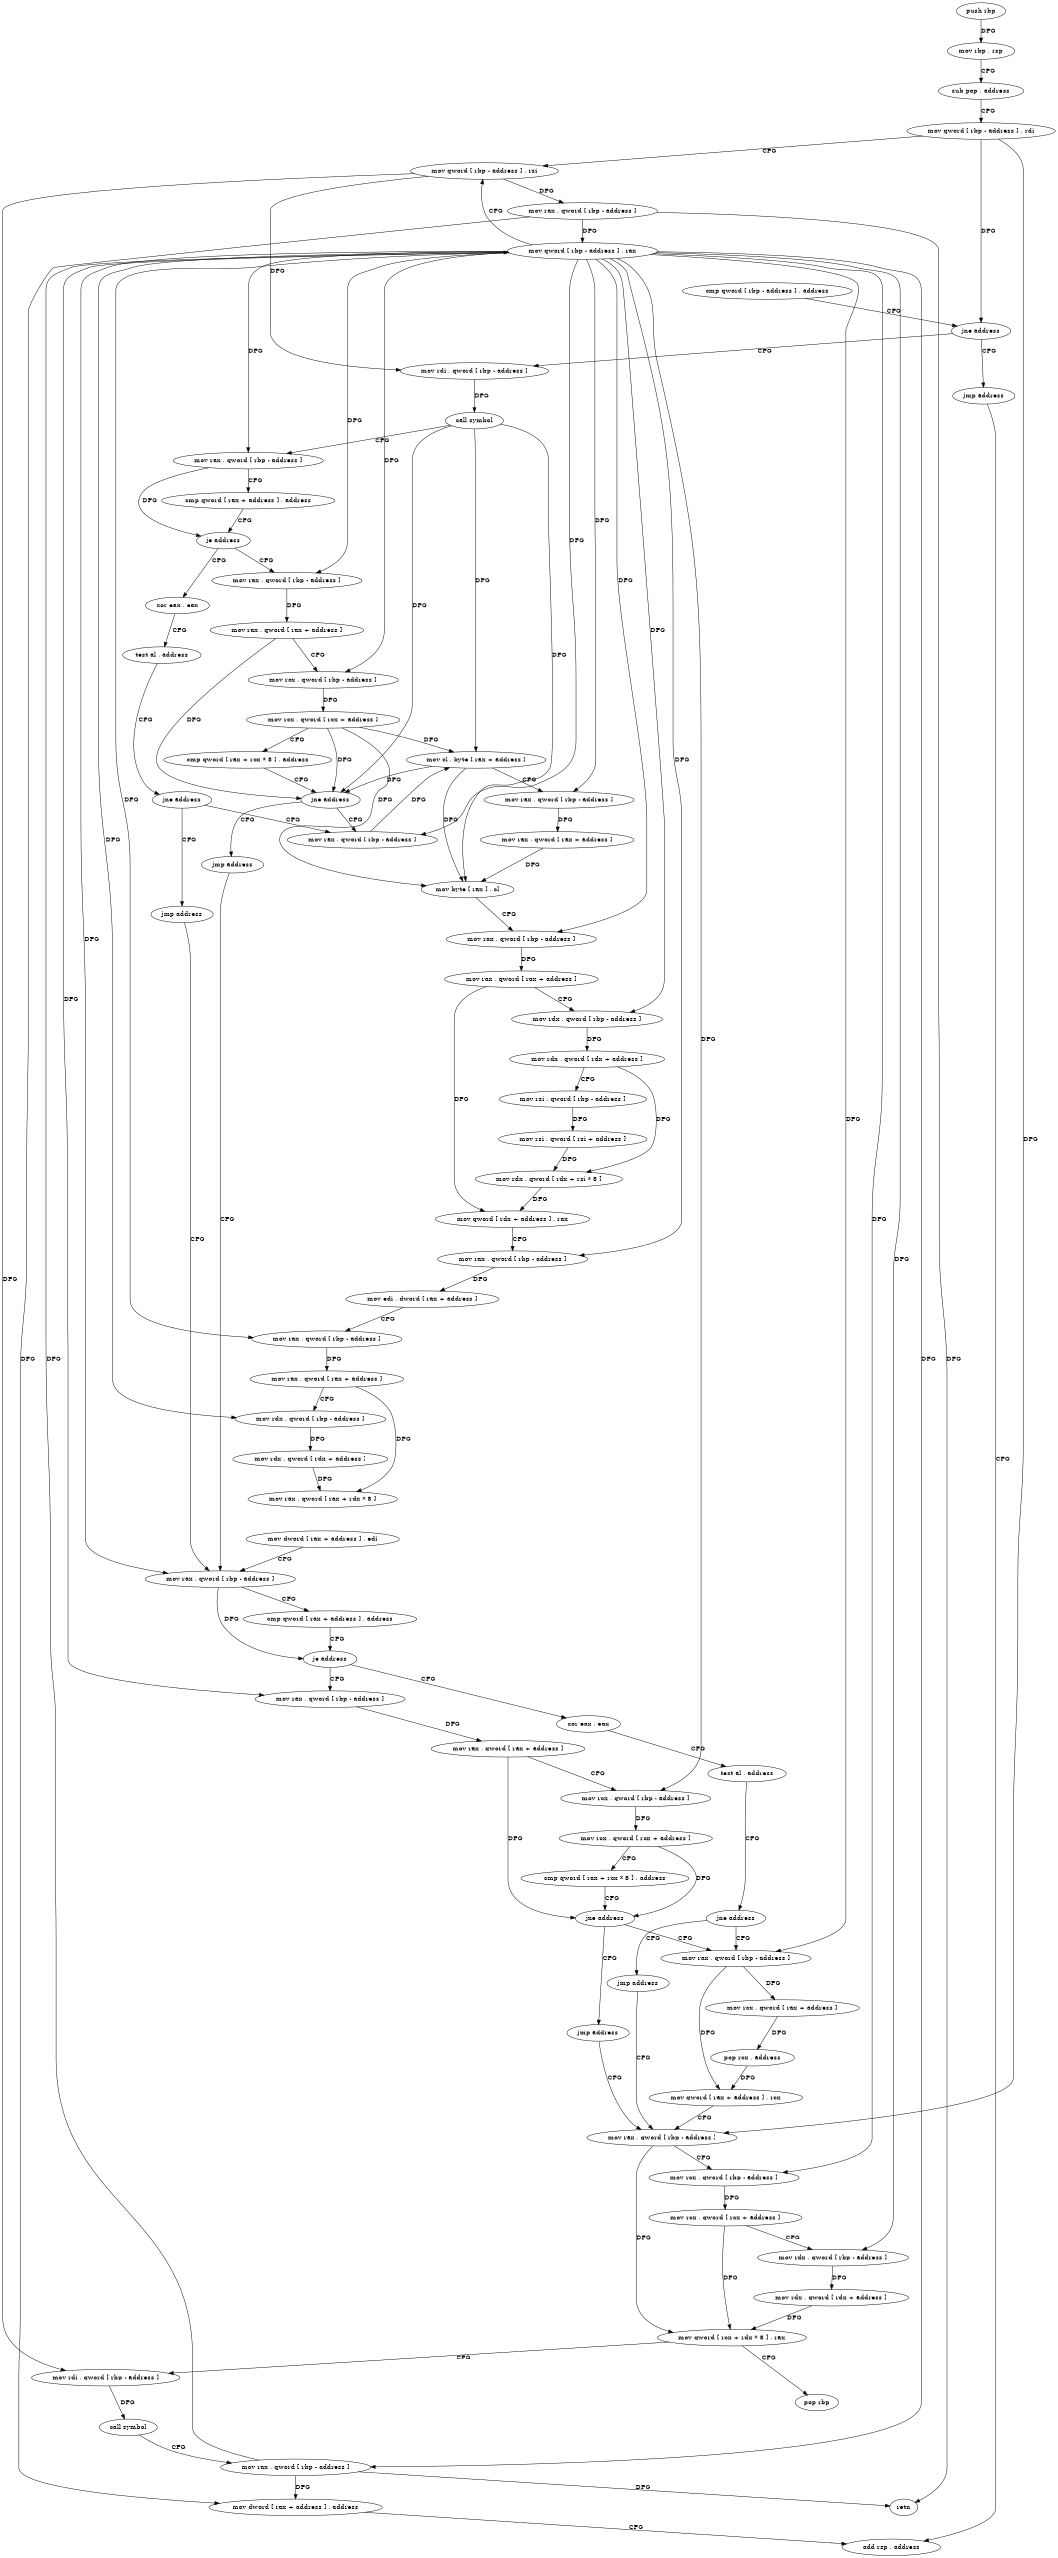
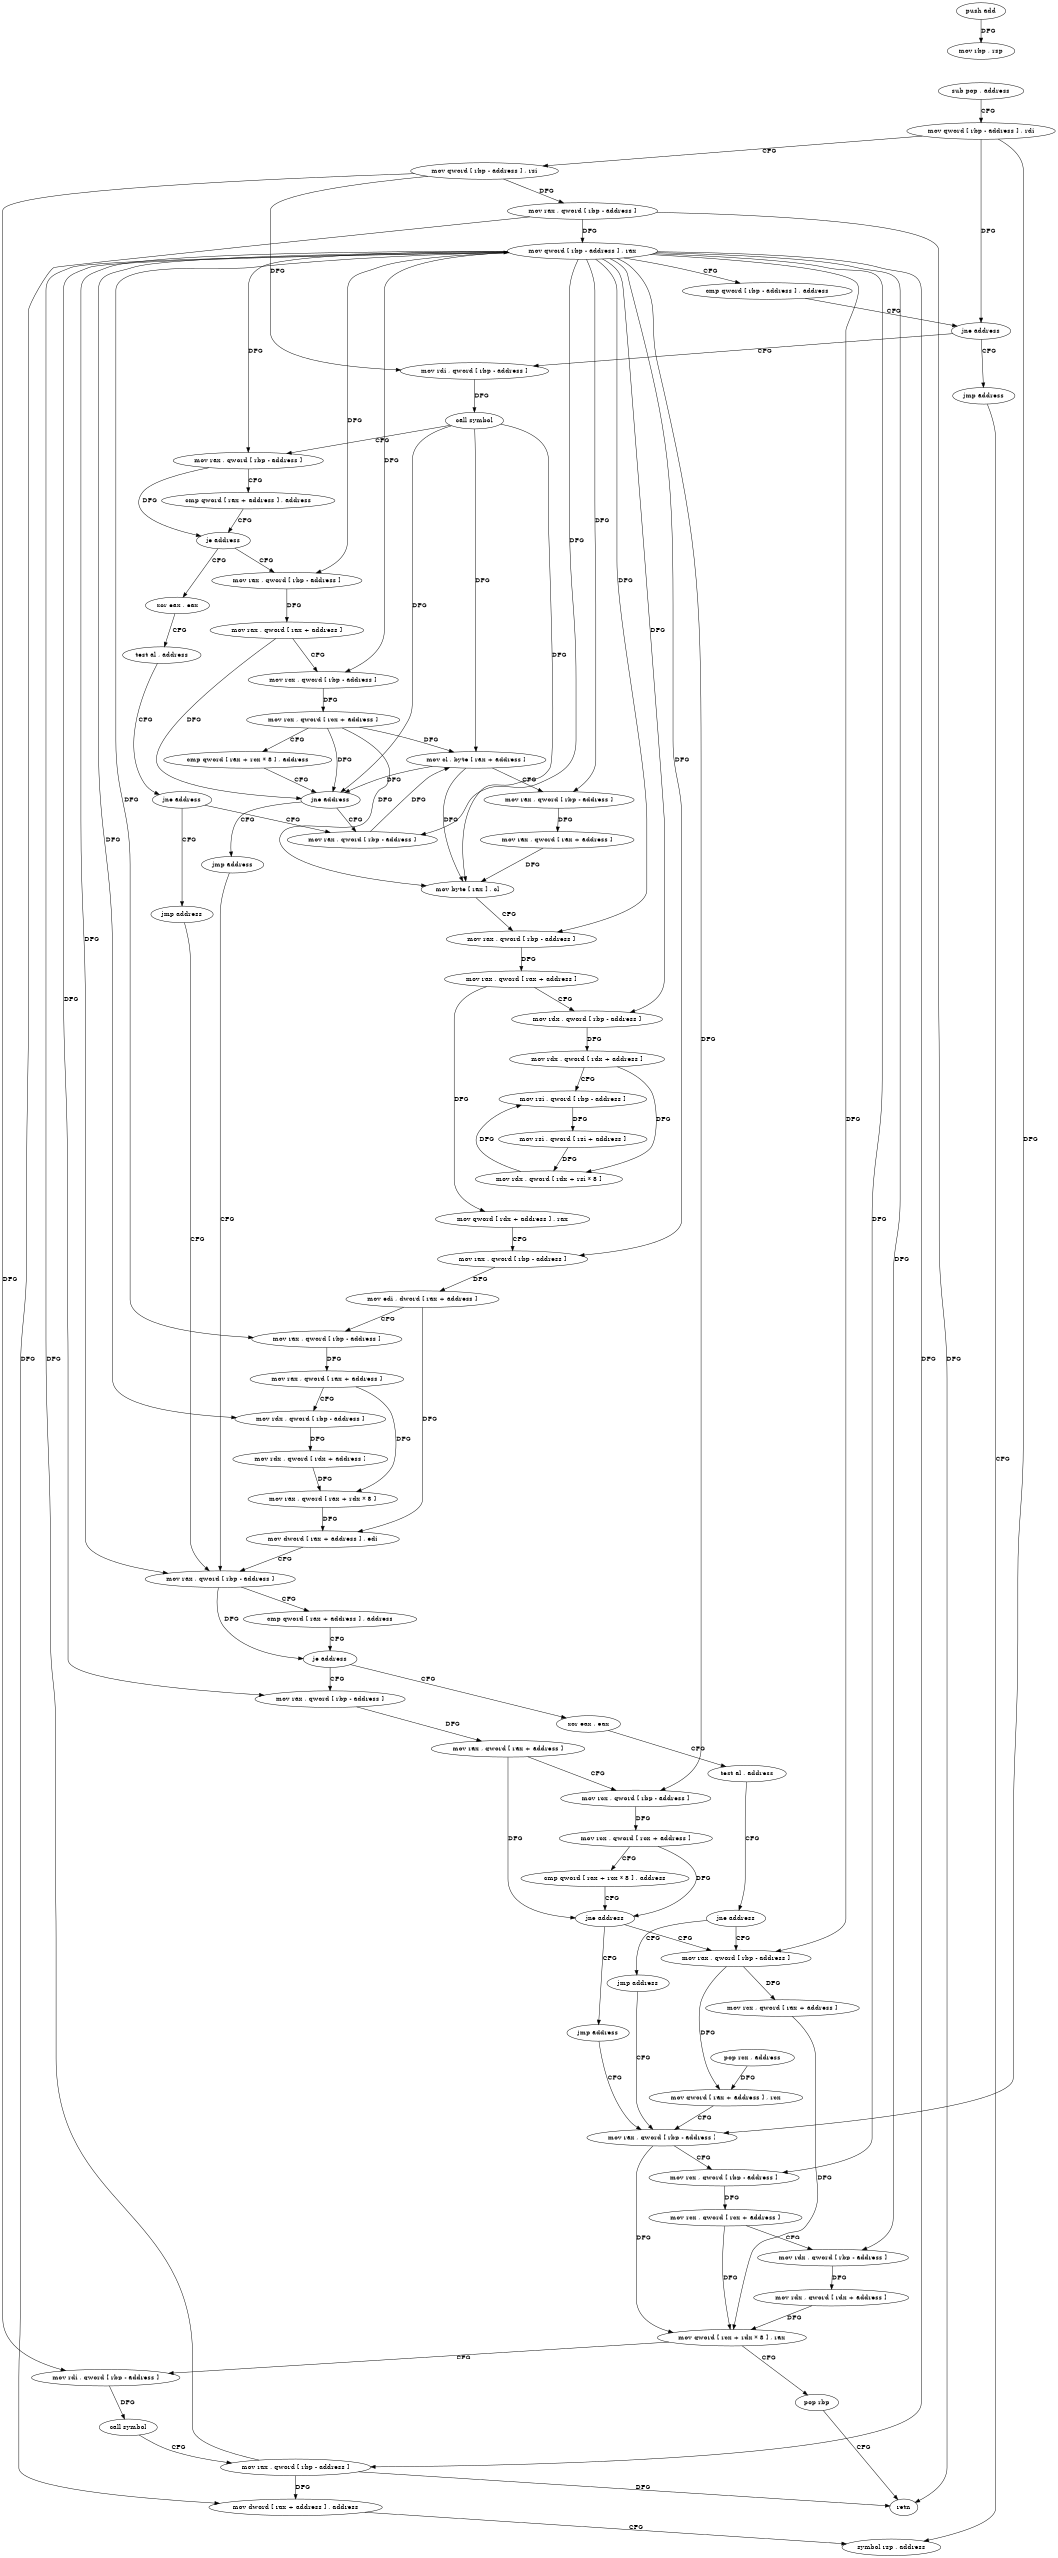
node "push rbp": label "push rbp" -> "push add"
edge "mov rbp , rsp" -> "sub pop , address": removed, label "CFG"
edge "mov qword [ rbp - address ] , rax" -> "mov qword [ rbp - address ] , rsi": now "mov qword [ rbp - address ] , rax" -> "cmp qword [ rbp - address ] , address"
edge "mov rdx , qword [ rdx + rsi * 8 ]" -> "mov qword [ rdx + address ] , rax": now "mov rdx , qword [ rdx + rsi * 8 ]" -> "mov rsi , qword [ rbp - address ]"
edge "mov edi , dword [ rax + address ]" -> "mov dword [ rax + address ] , edi": added, label "DFG"
edge "mov rax , qword [ rax + rdx * 8 ]" -> "mov dword [ rax + address ] , edi": added, label "DFG"
edge "mov rcx , qword [ rax + address ]" -> "pop rcx , address": now "mov rcx , qword [ rax + address ]" -> "mov qword [ rcx + rdx * 8 ] , rax"
edge "pop rbp" -> "retn": added, label "CFG"
node "add rsp , address": label "add rsp , address" -> "symbol rsp , address"
